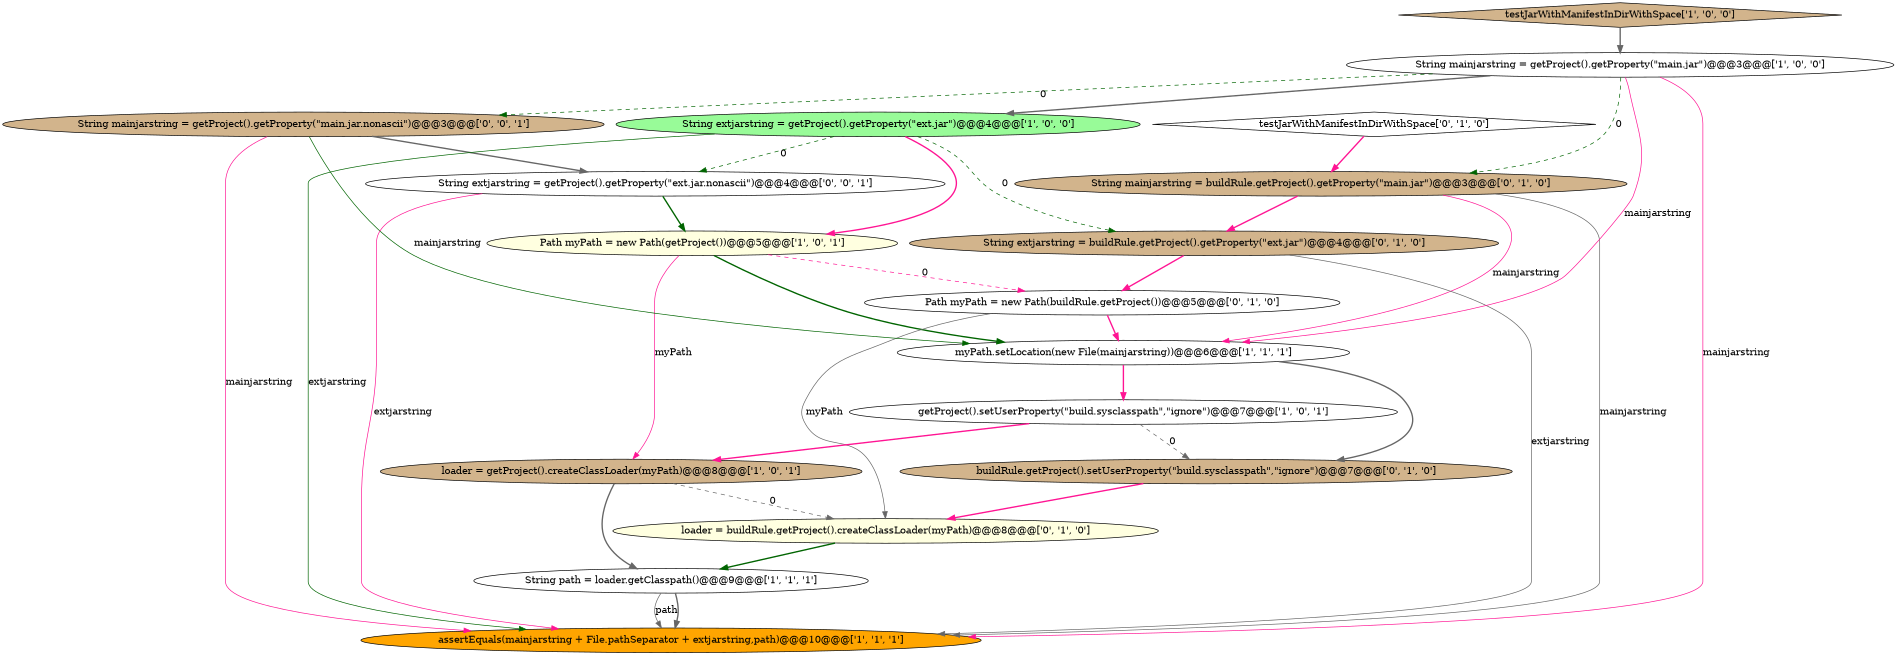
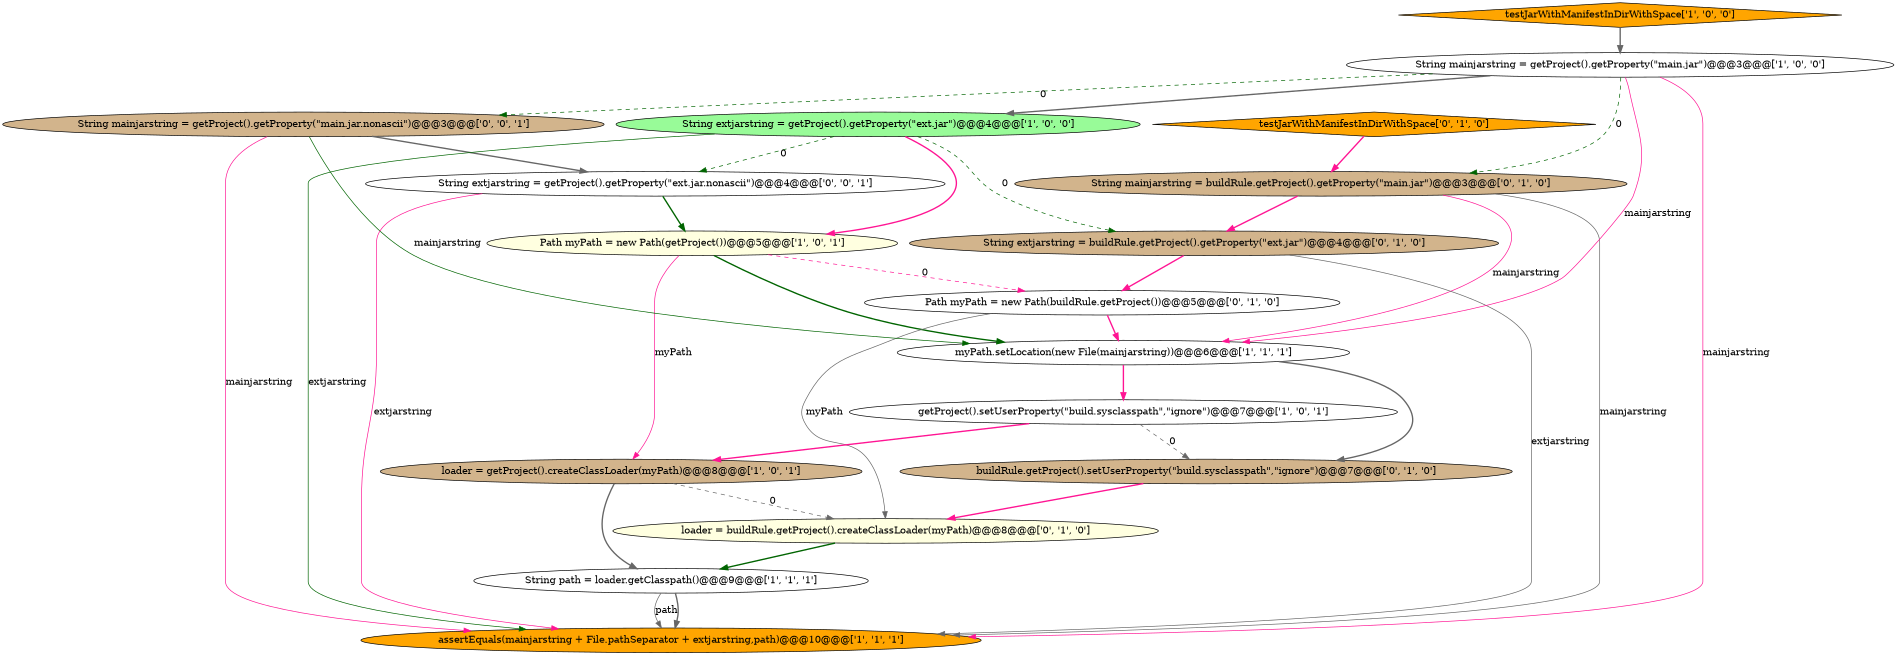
node "testJarWithManifestInDirWithSpace['1', '0', '0']": fillcolor tan -> orange
node "testJarWithManifestInDirWithSpace['0', '1', '0']": fillcolor white -> orange
